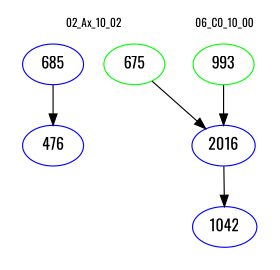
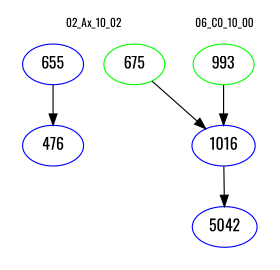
node "685": label "685" -> "655"
node "2016": label "2016" -> "1016"
node "1042": label "1042" -> "5042"
